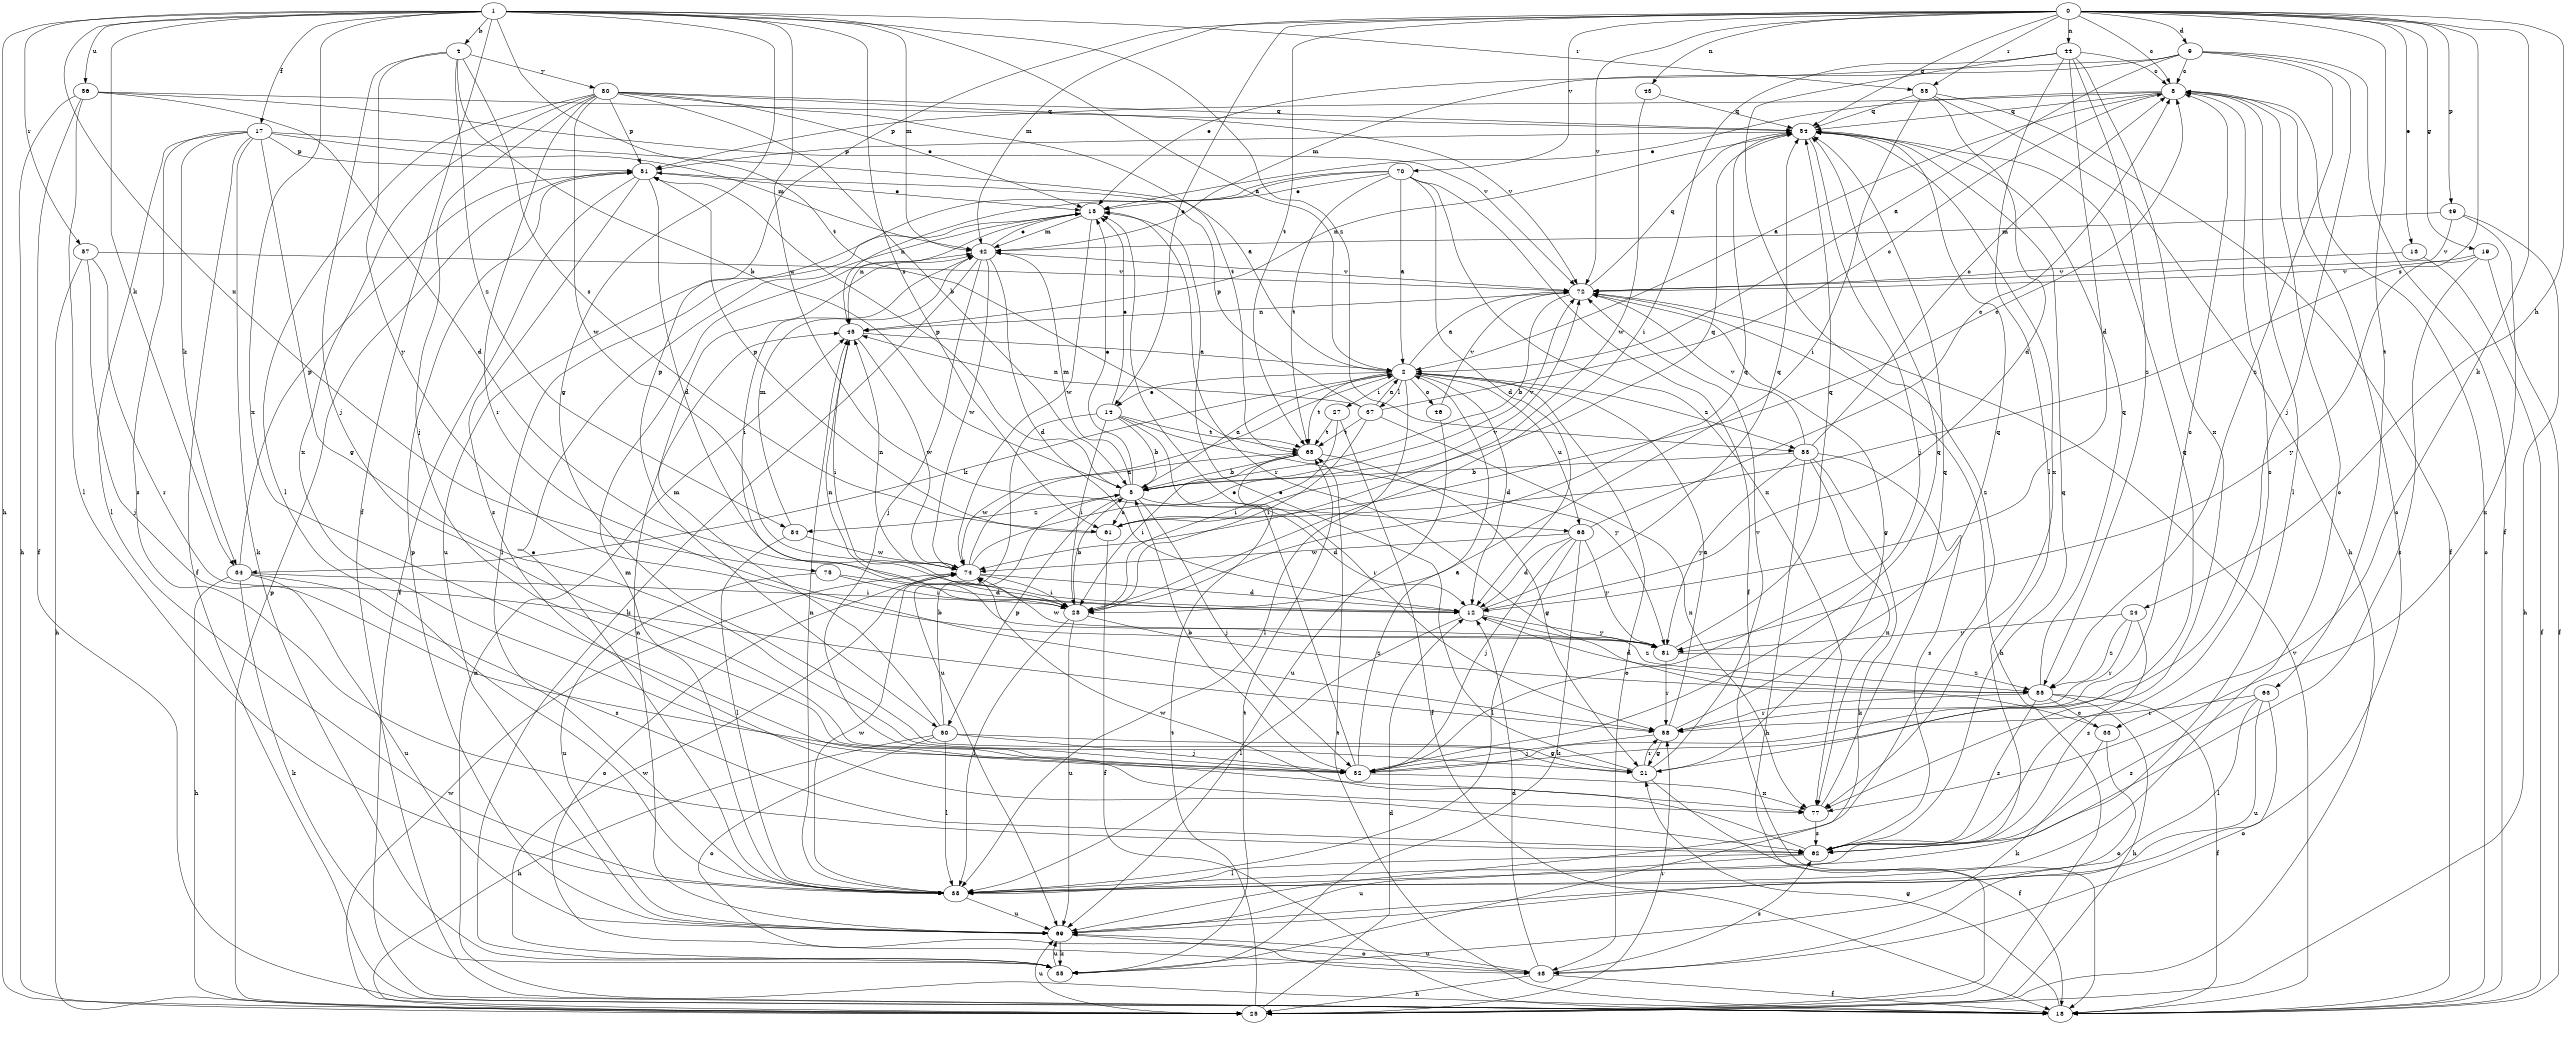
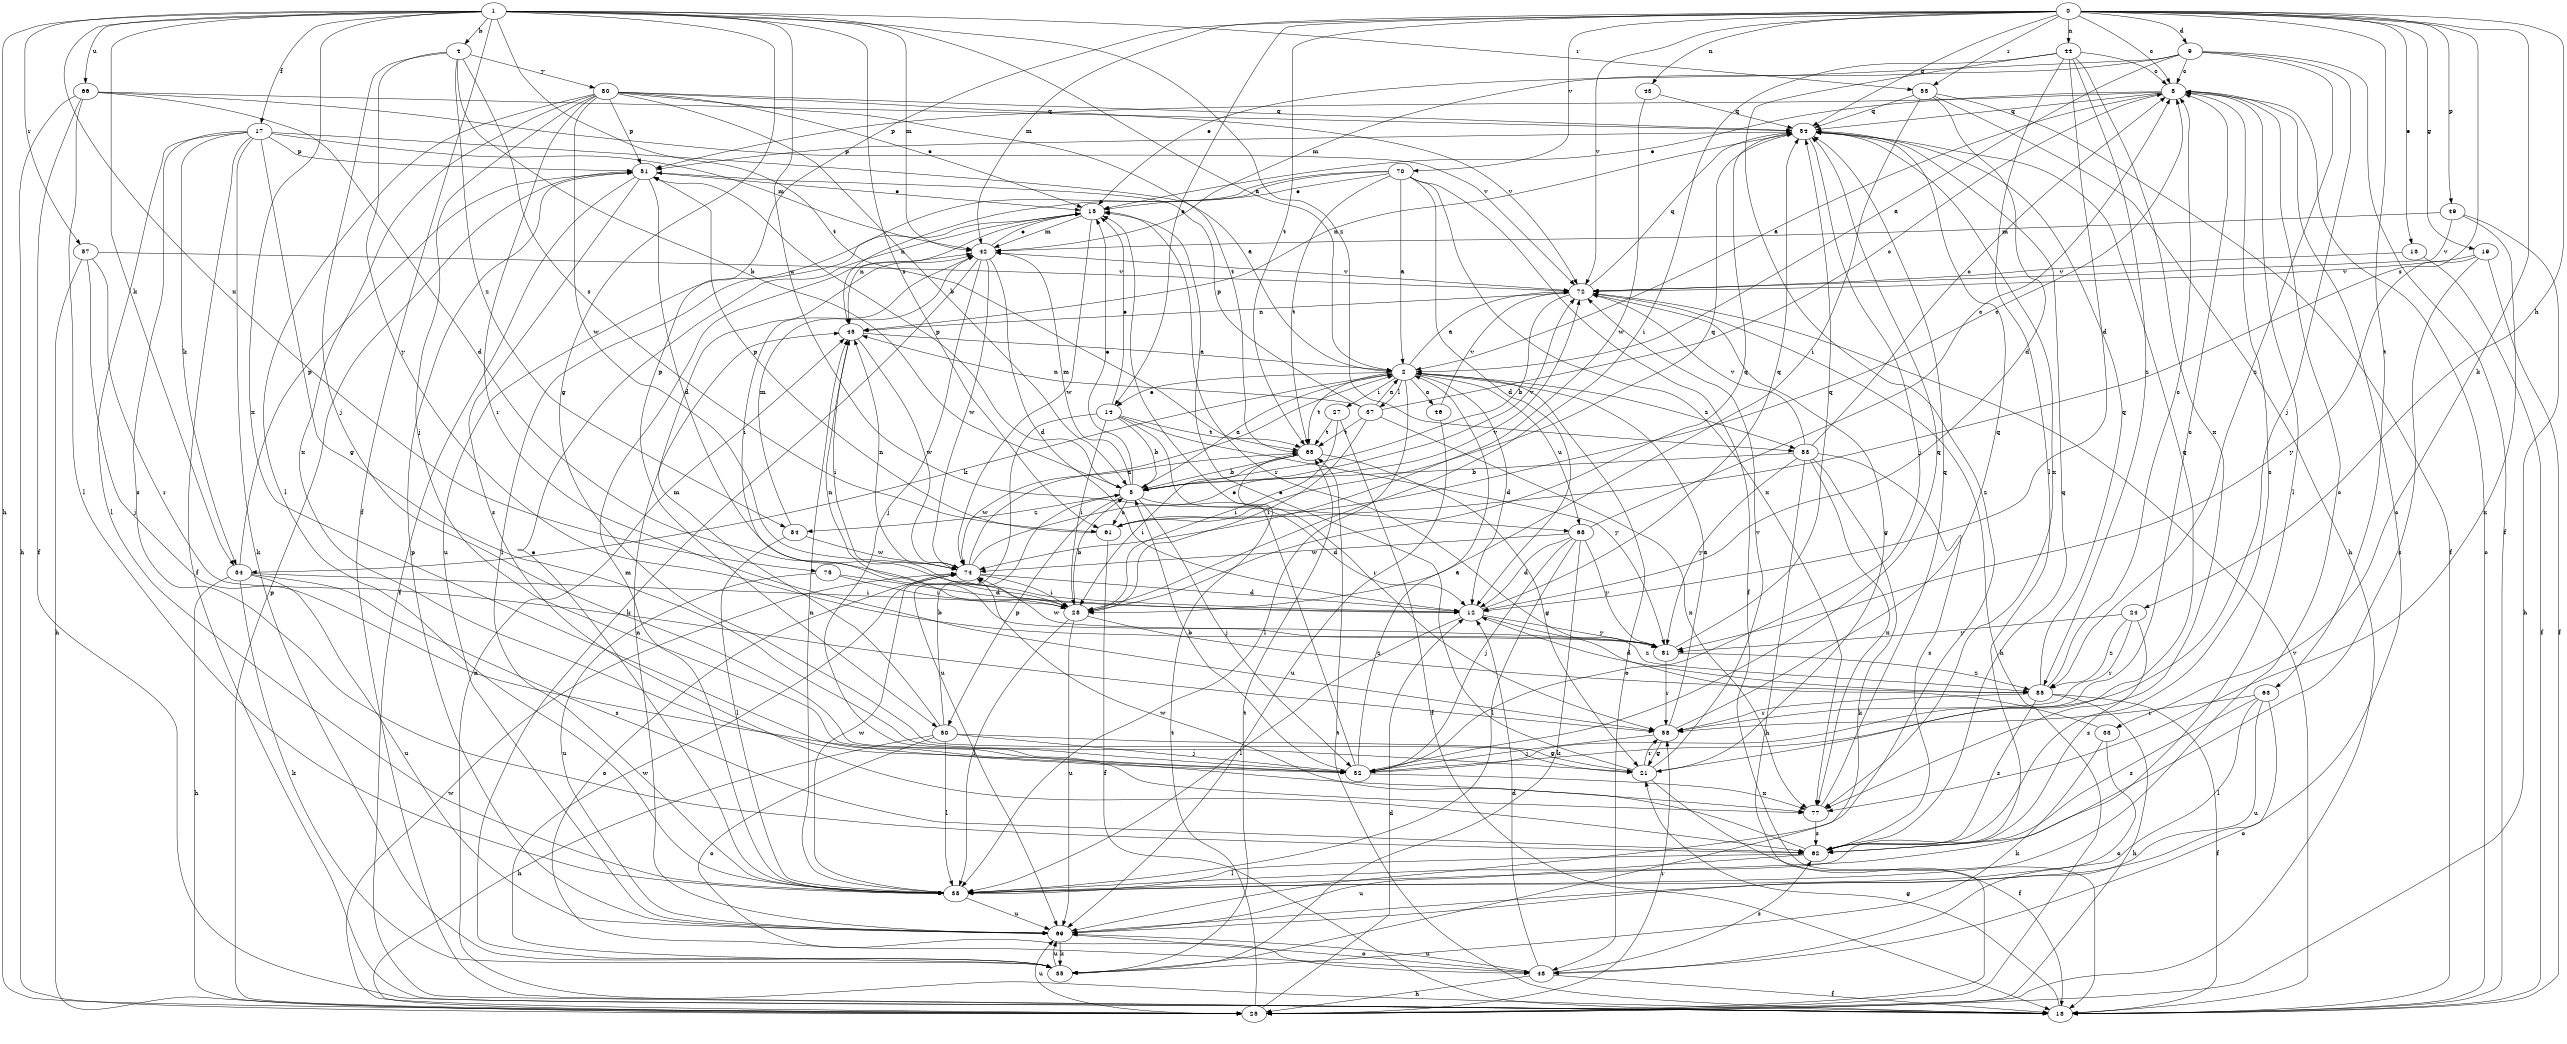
node "56": label "56" -> "66"
edge "85" -> "33": now "85" -> "8"
